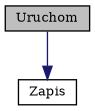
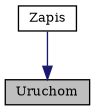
edge "Uruchom" -> "Zapis": reversed
